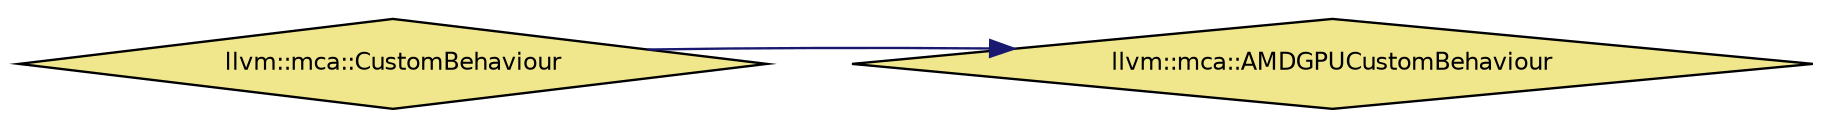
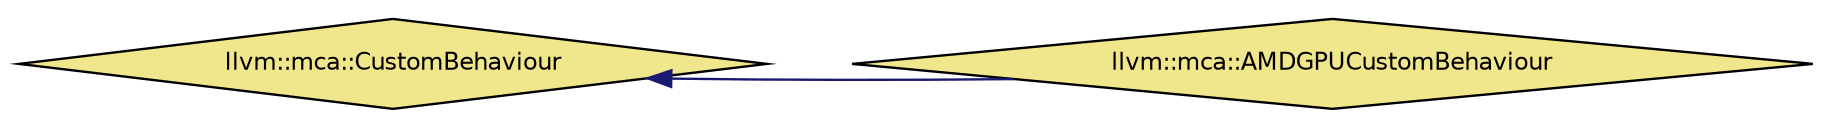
edge "llvm::mca::CustomBehaviour" -> "llvm::mca::AMDGPUCustomBehaviour": reversed
